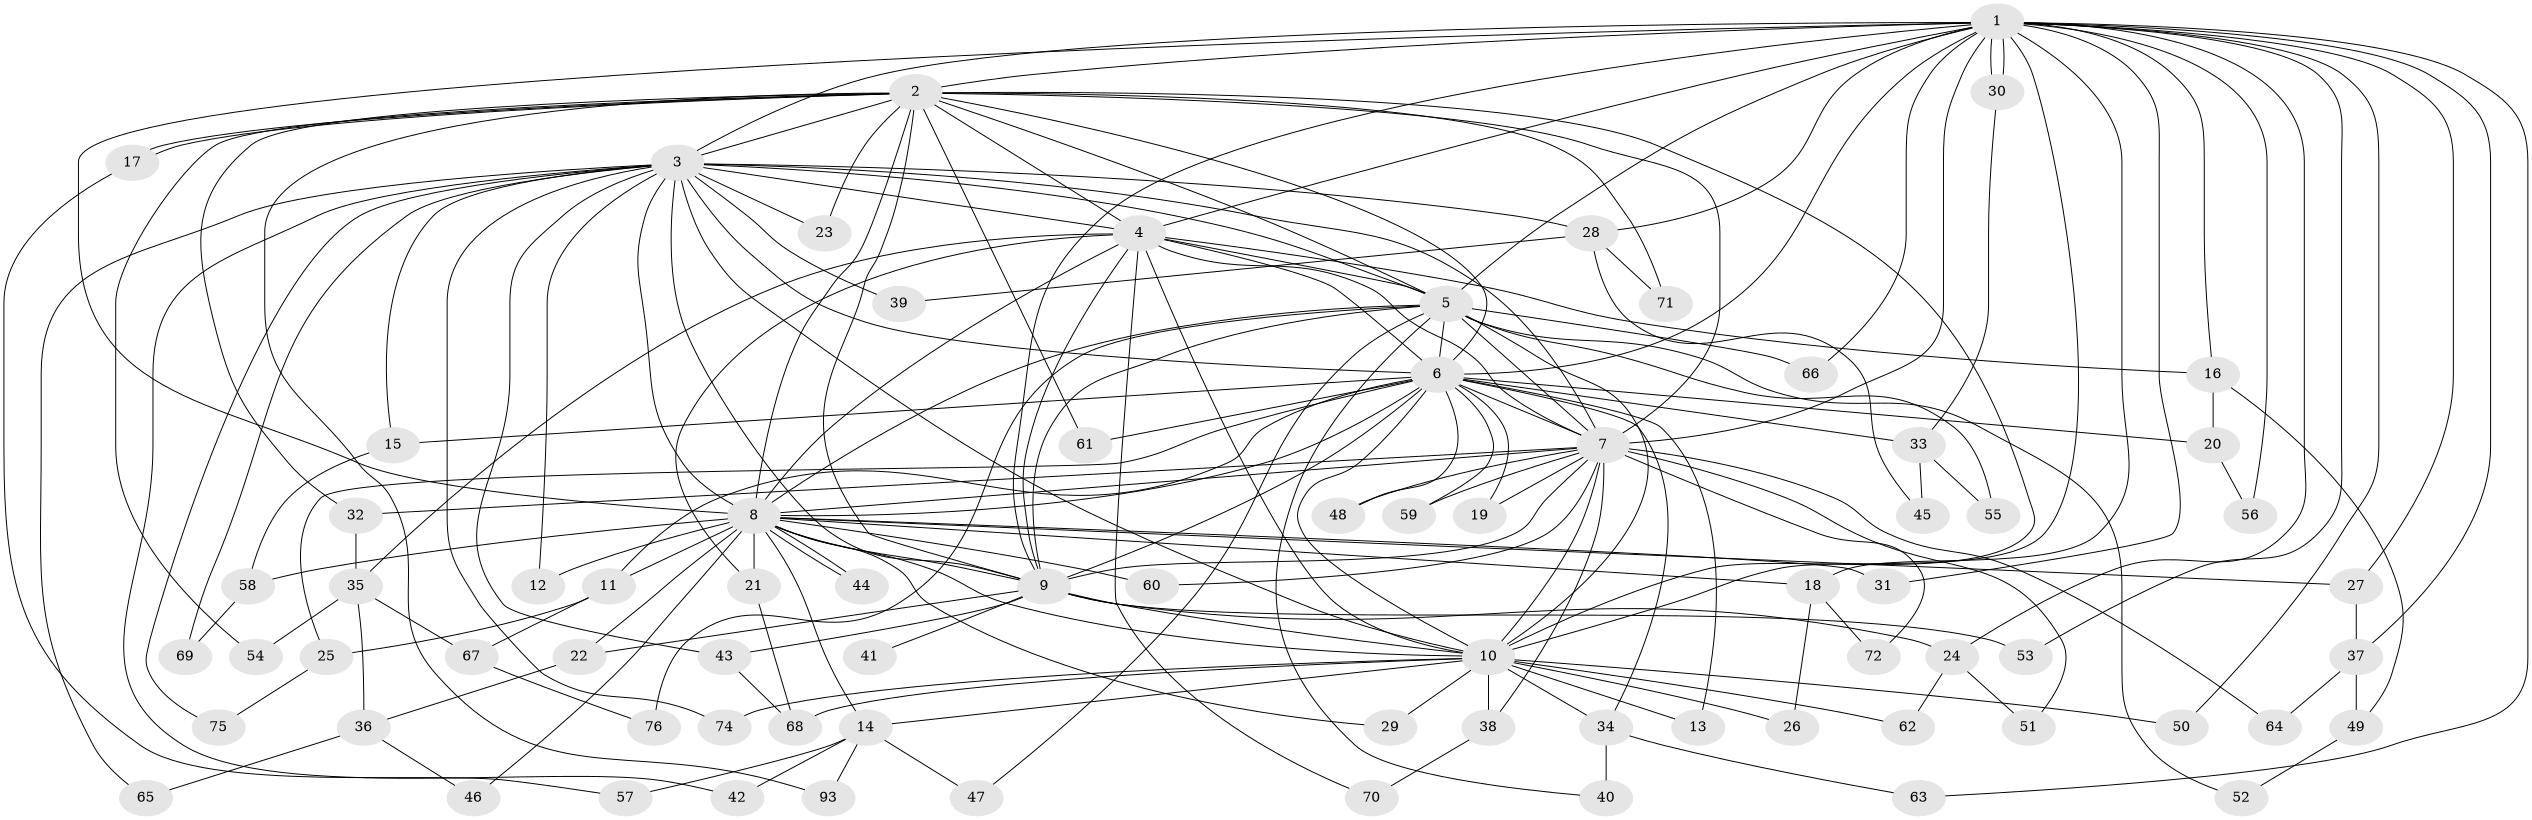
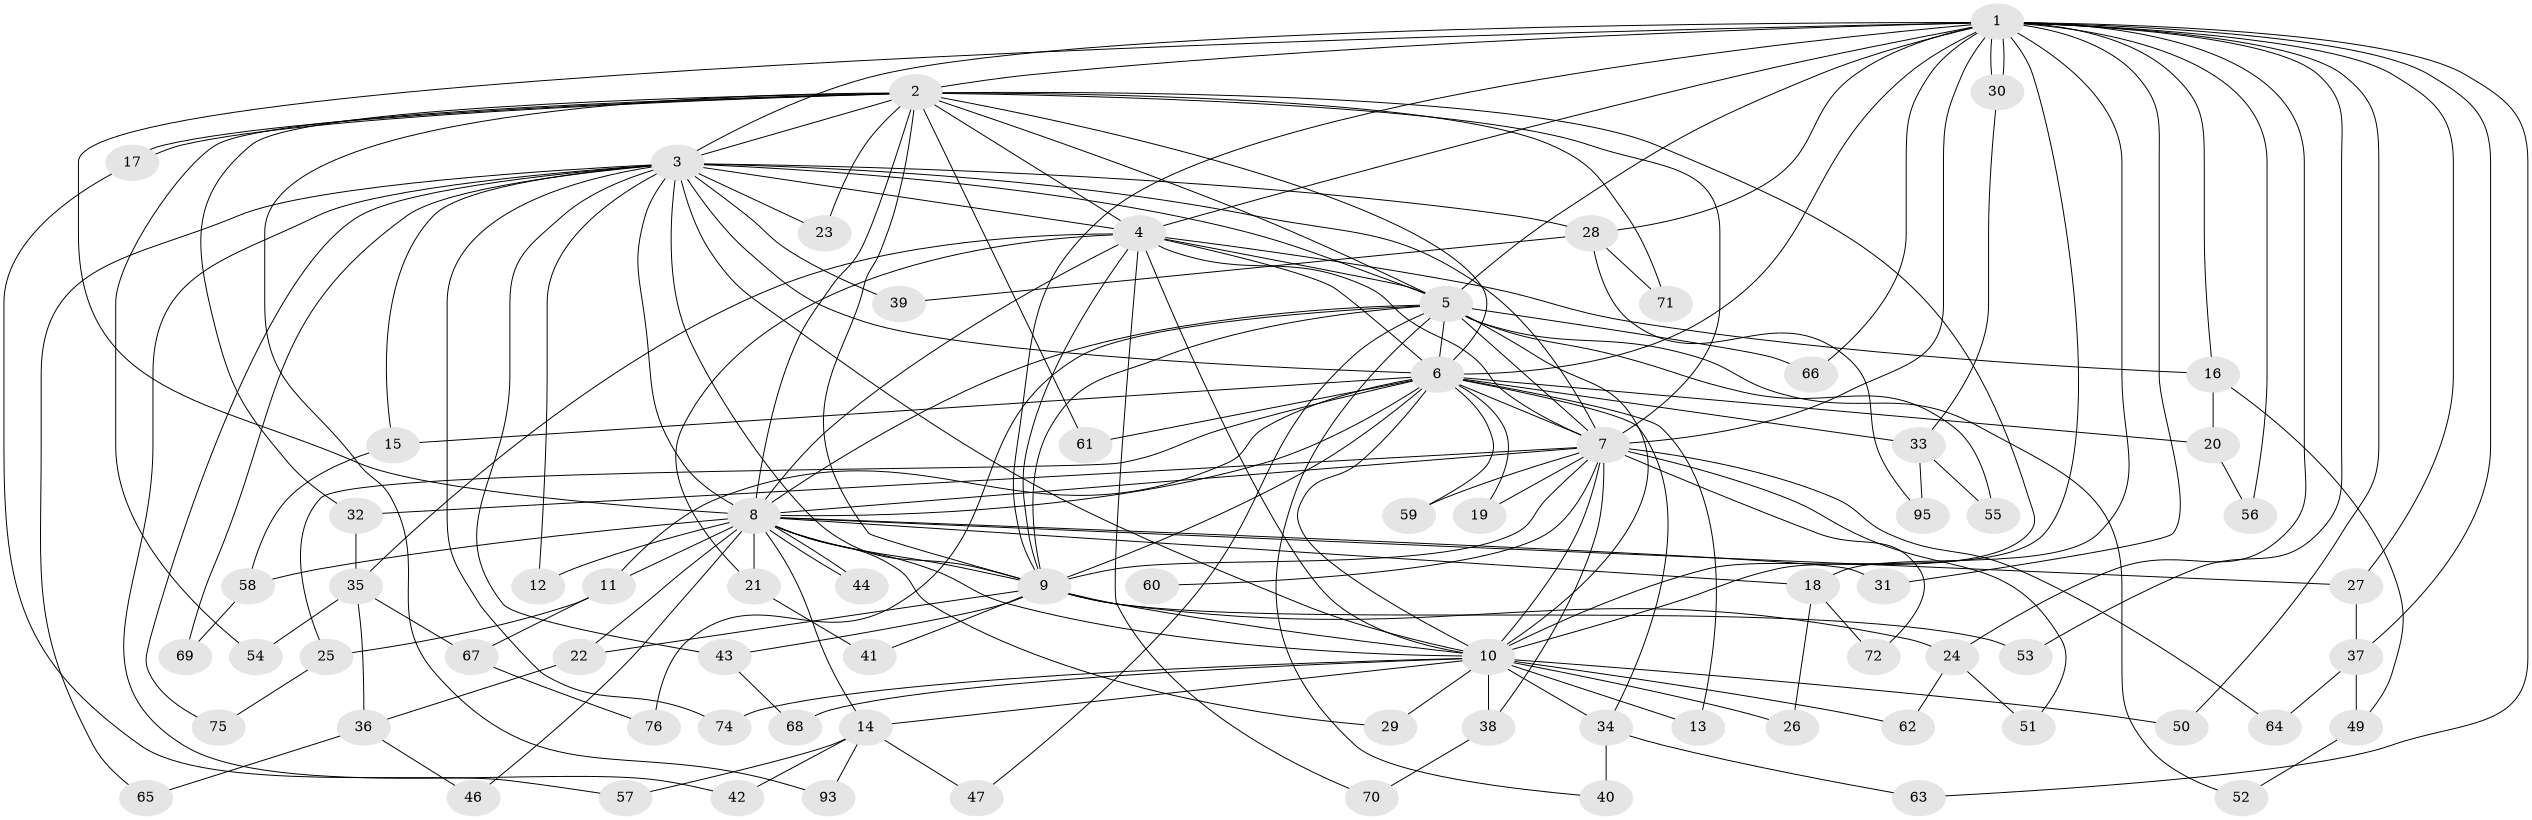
node "48": removed
node "45": label "45" -> "95"
edge "8" -- "60": removed
edge "21" -- "68": now "21" -- "41"
